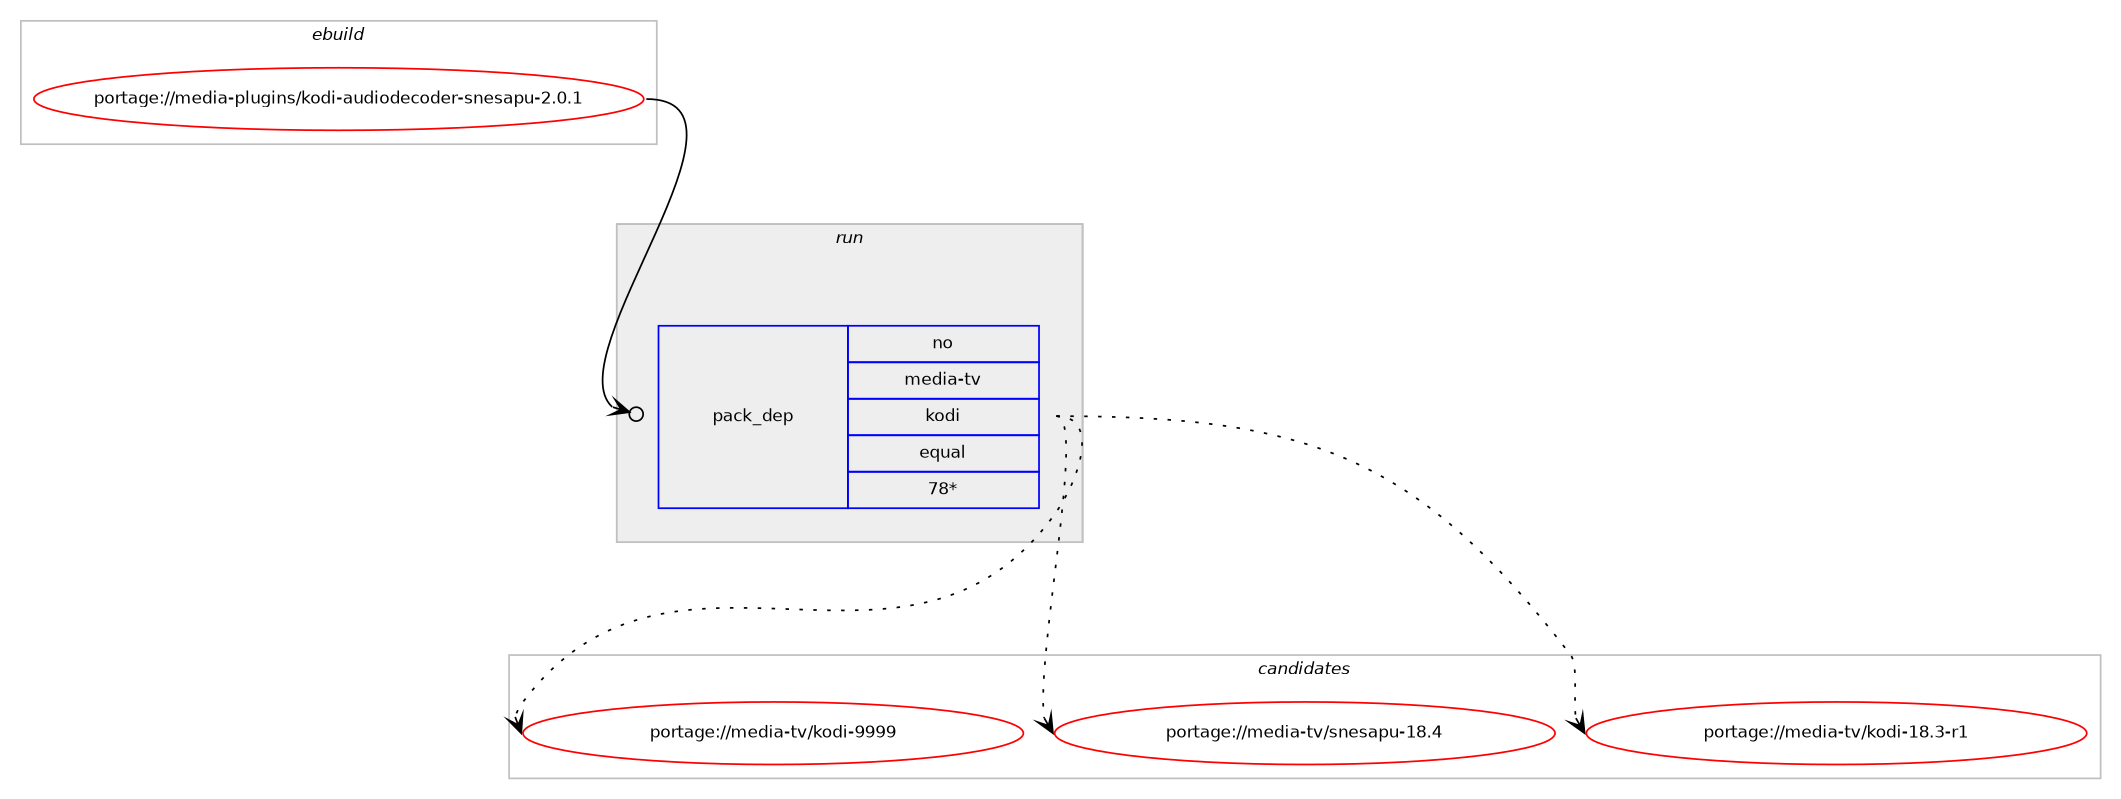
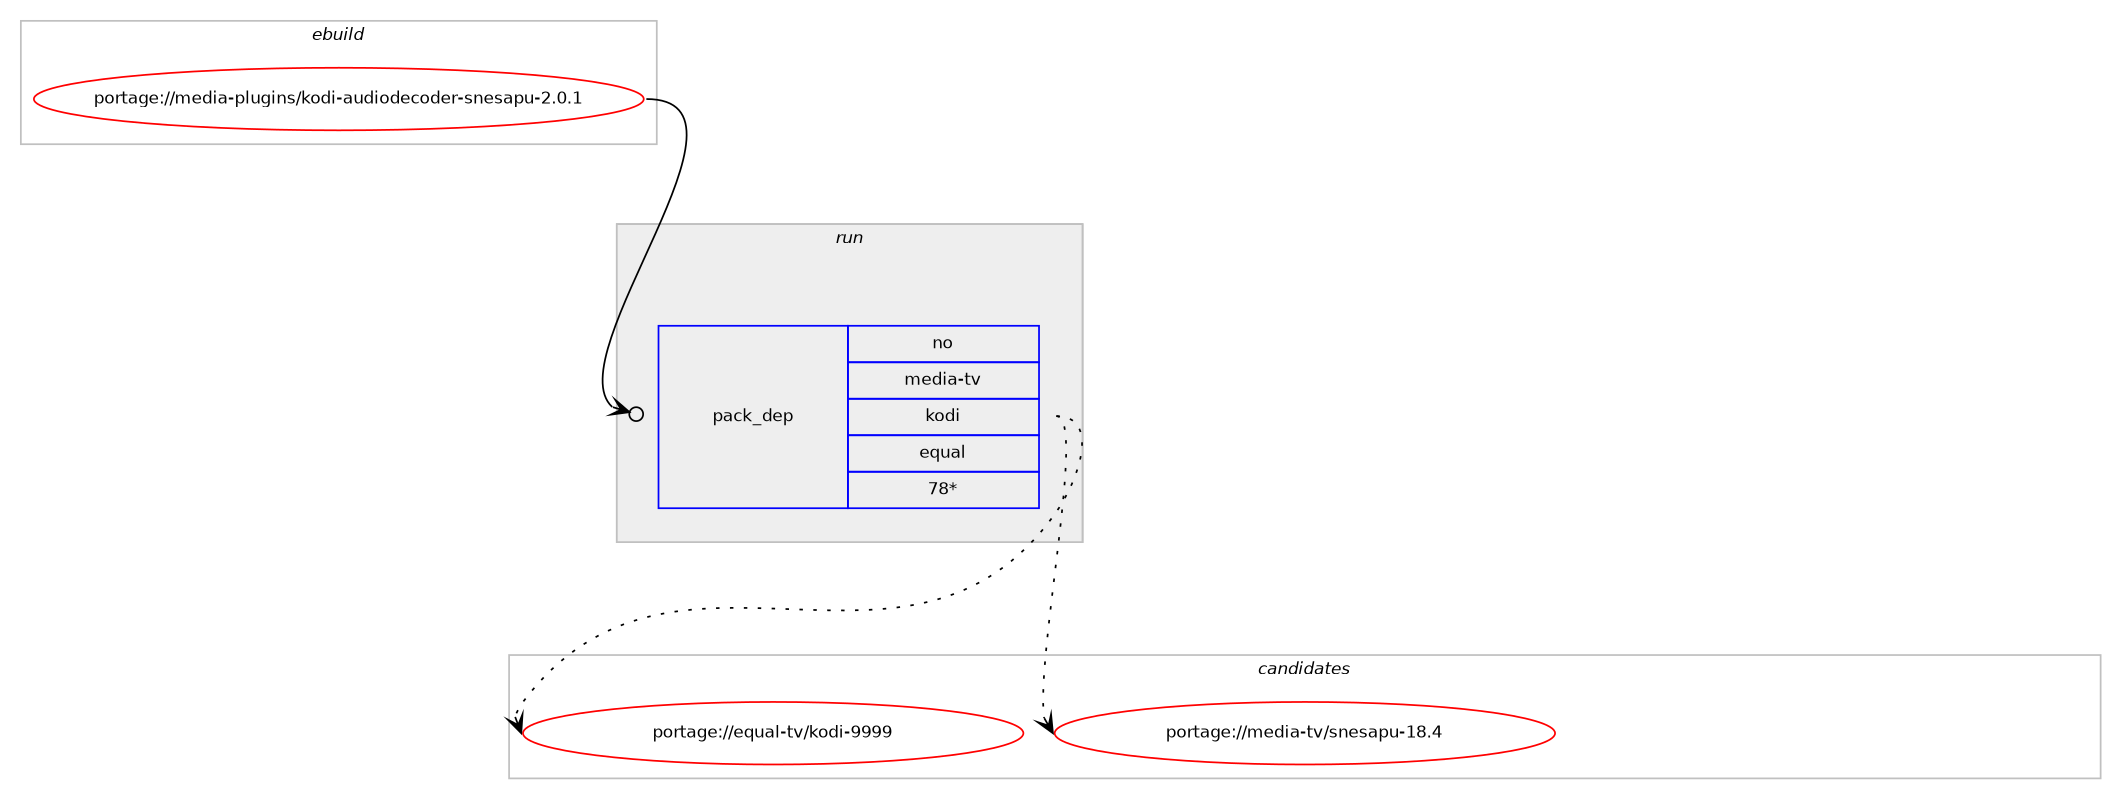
node "portage://media-tv/kodi-9999": label "portage://media-tv/kodi-9999" -> "portage://equal-tv/kodi-9999"
node "portage://media-tv/kodi-18.3-r1": removed
